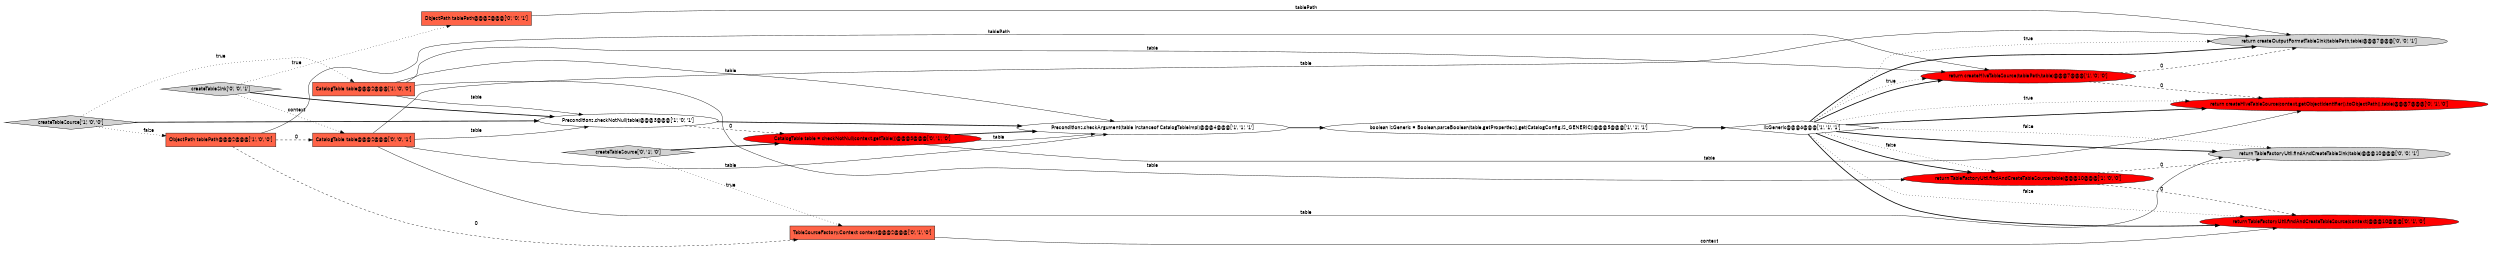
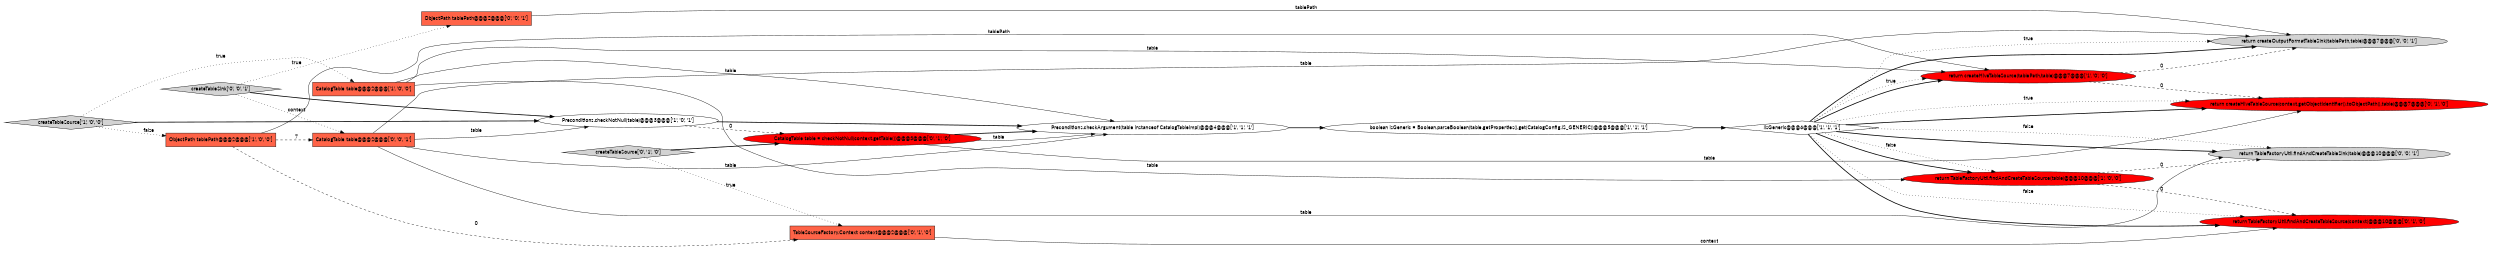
edge "CatalogTable table@@@2@@@['1', '0', '0']" -> "Preconditions.checkNotNull(table)@@@3@@@['1', '0', '1']": removed, label "table"
edge "ObjectPath tablePath@@@2@@@['1', '0', '0']" -> "CatalogTable table@@@2@@@['0', '0', '1']": label "0" -> "7"
